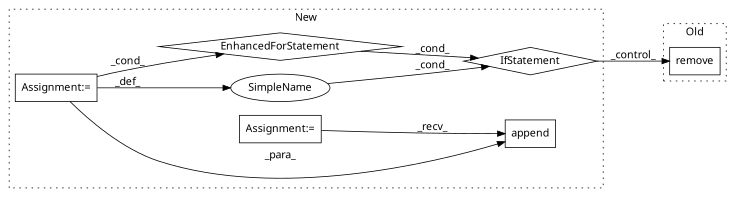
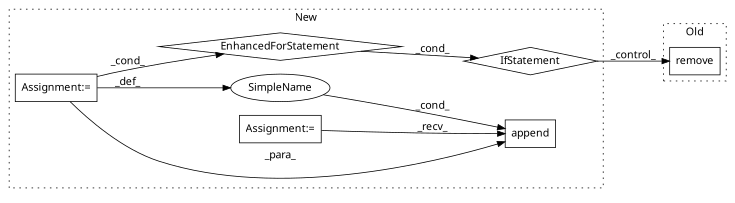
edge "SimpleName" -> "IfStatement": now "SimpleName" -> "append"
